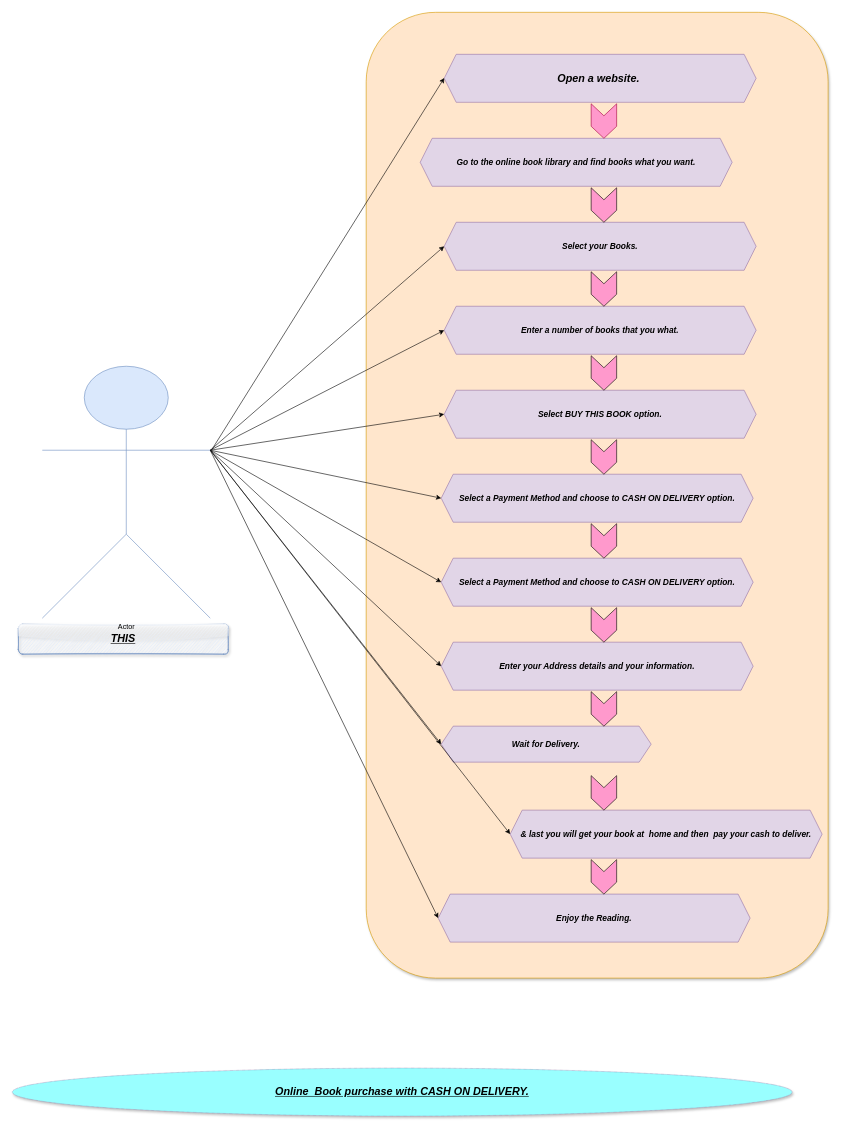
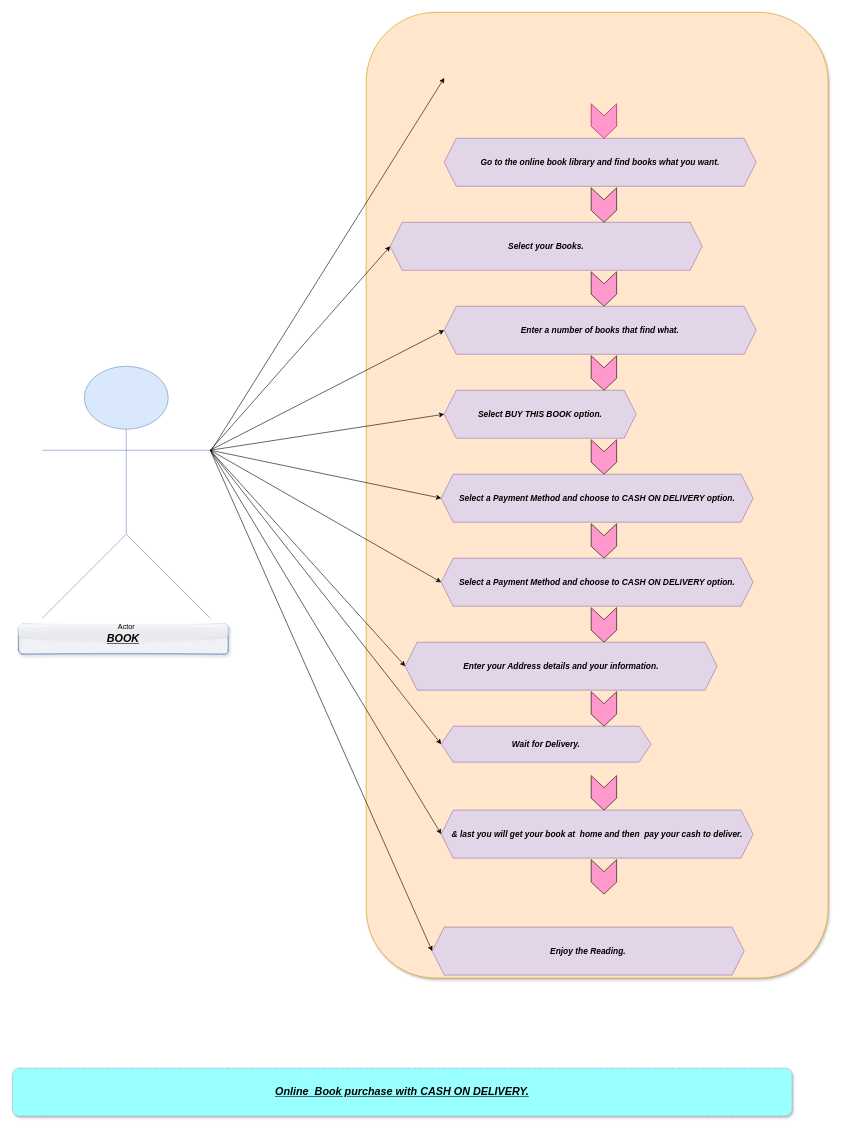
node "Open a website.": removed
node "Go to the online book library and find books what you want.": moved (576, 162) -> (600, 162)
node "Select your Books.": moved (600, 246) -> (546, 246)
node "Enter a number of books that you what.": label "Enter a number of books that you what." -> "Enter a number of books that find what."
node "Select BUY THIS BOOK option.": size 312x48 -> 192x48
node "THIS": label "THIS" -> "BOOK"
node "Enter your Address details and your information.": moved (597, 666) -> (561, 666)
node "& last you will get your book at home and then pay your cash to deliver.": moved (666, 834) -> (597, 834)
node "Enjoy the Reading.": moved (594, 918) -> (588, 951)
node "Online Book purchase with CASH ON DELIVERY.": shape ellipse -> rounded rectangle
